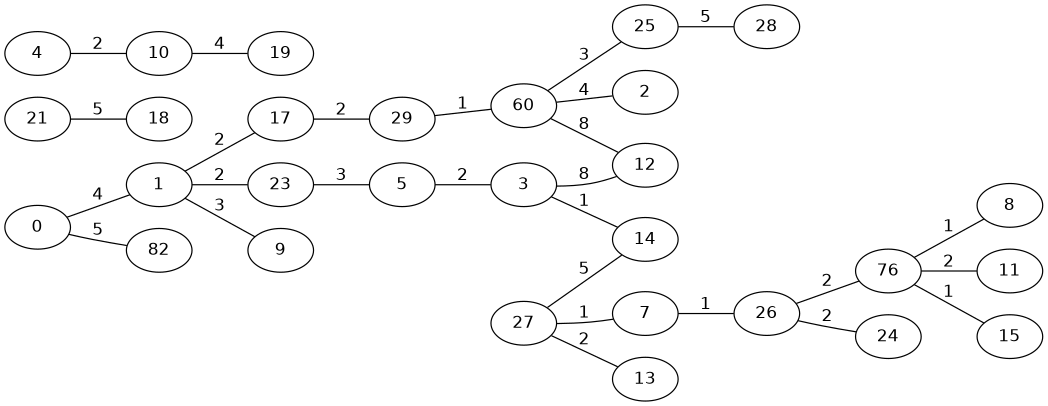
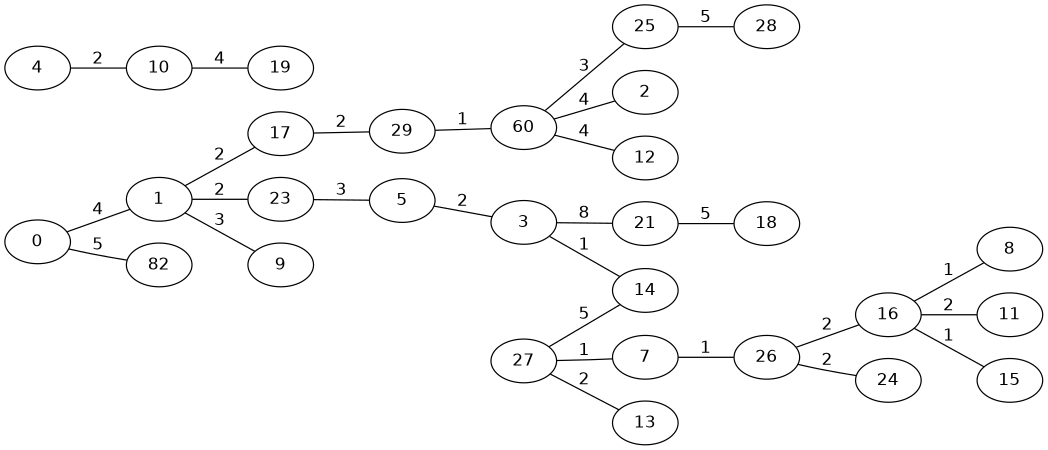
edge "60" -- "12": label "8" -> "4"
edge "12" -- "3": now "21" -- "3"
node "76": label "76" -> "16"
